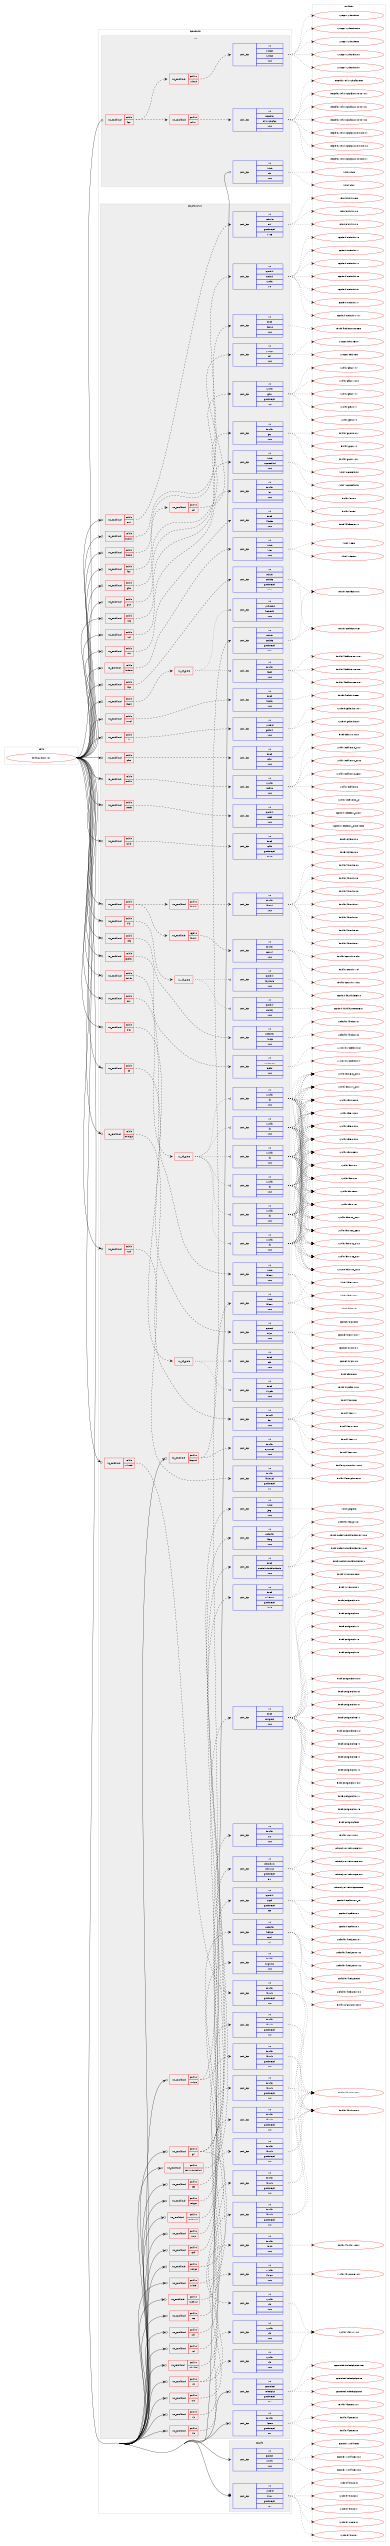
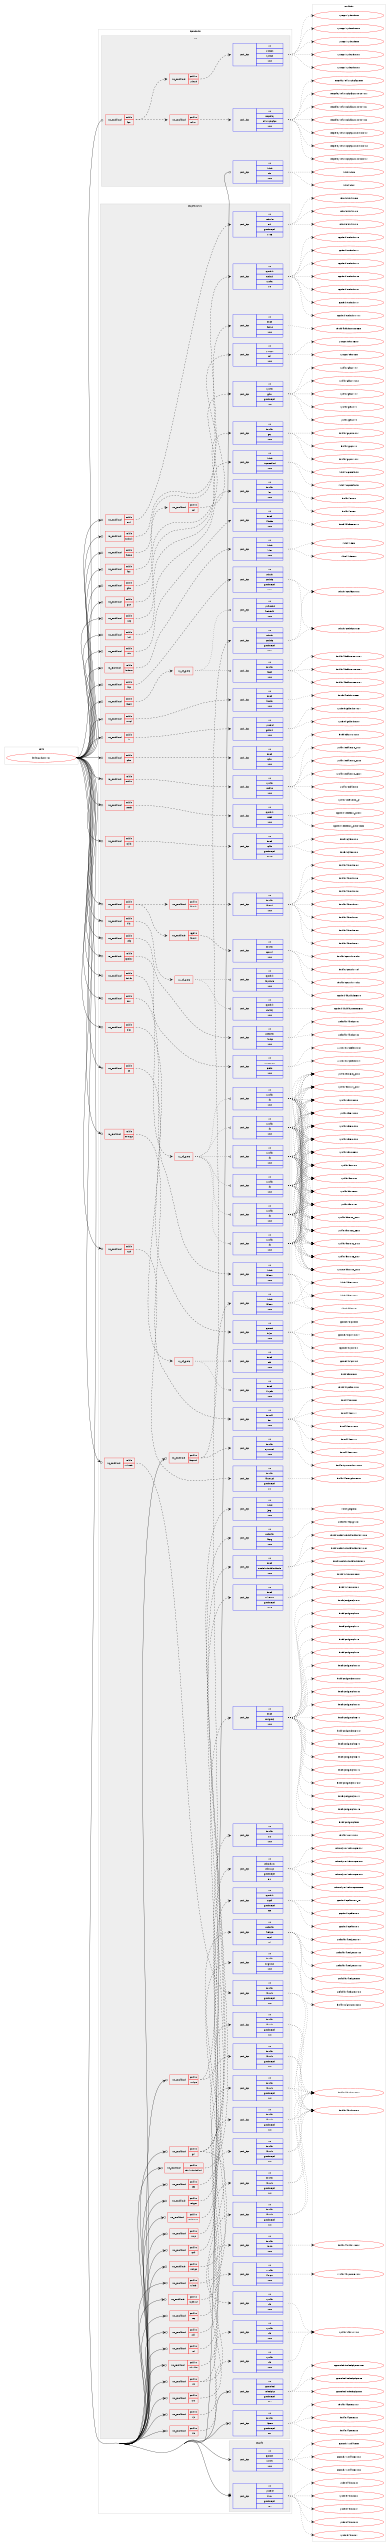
node "dev-db/postgresql-9.4.22": added
node "sys-devel/snmp-3.4.2": label "sys-devel/snmp-3.4.2" -> "sys-devel/bison-3.4.2"
